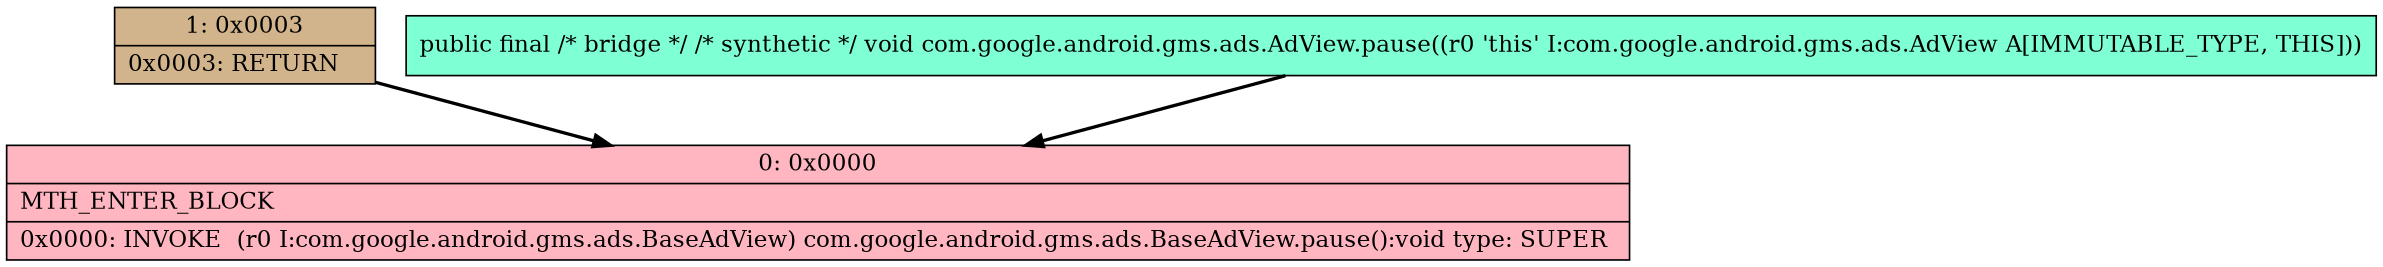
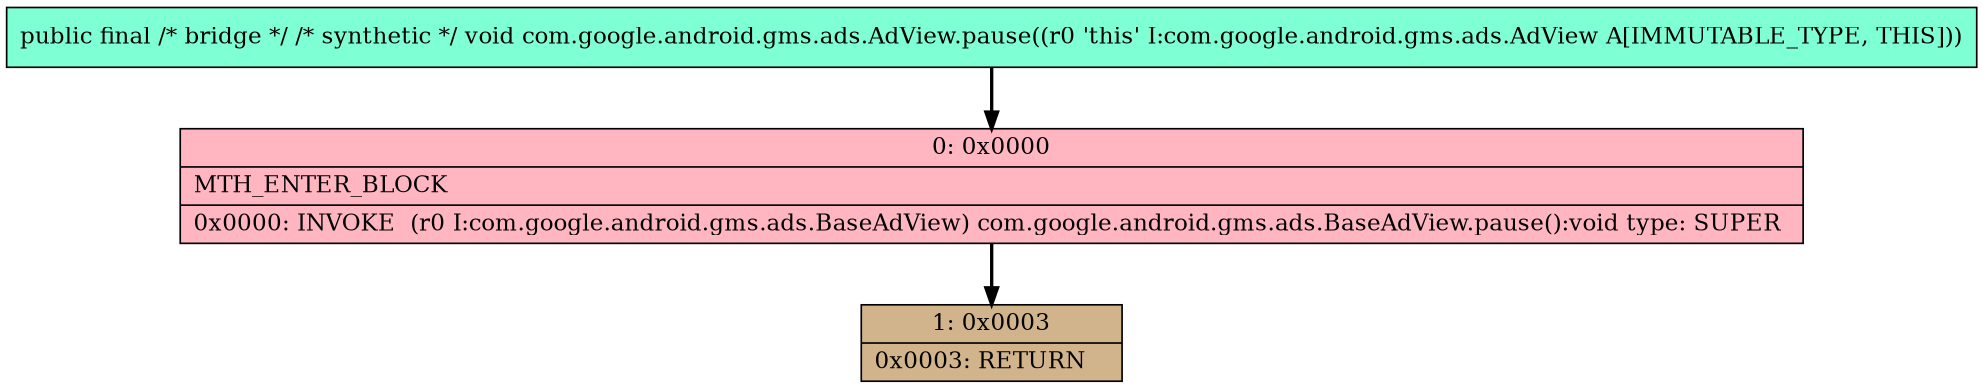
edge "1: 0x0003" -> "0: 0x0000": reversed
